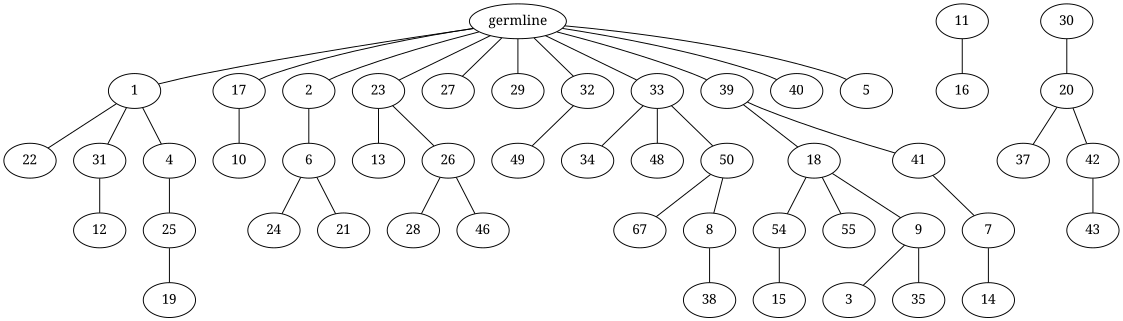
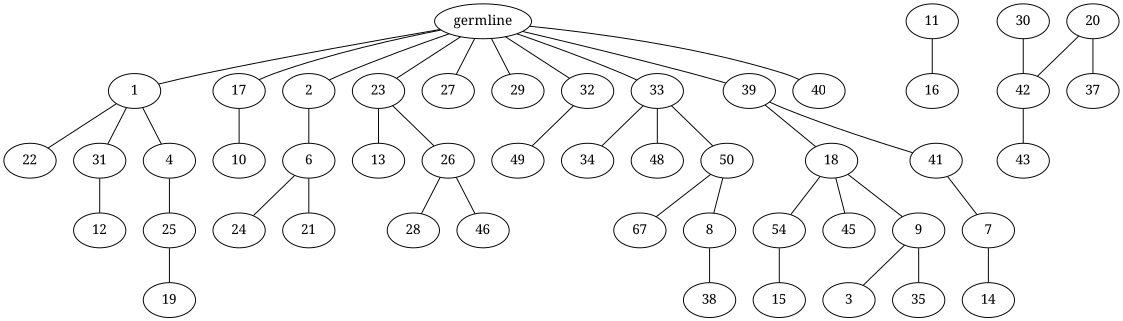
edge "30" -- "20": now "30" -- "42"
node "5": removed
node "55": label "55" -> "45"
